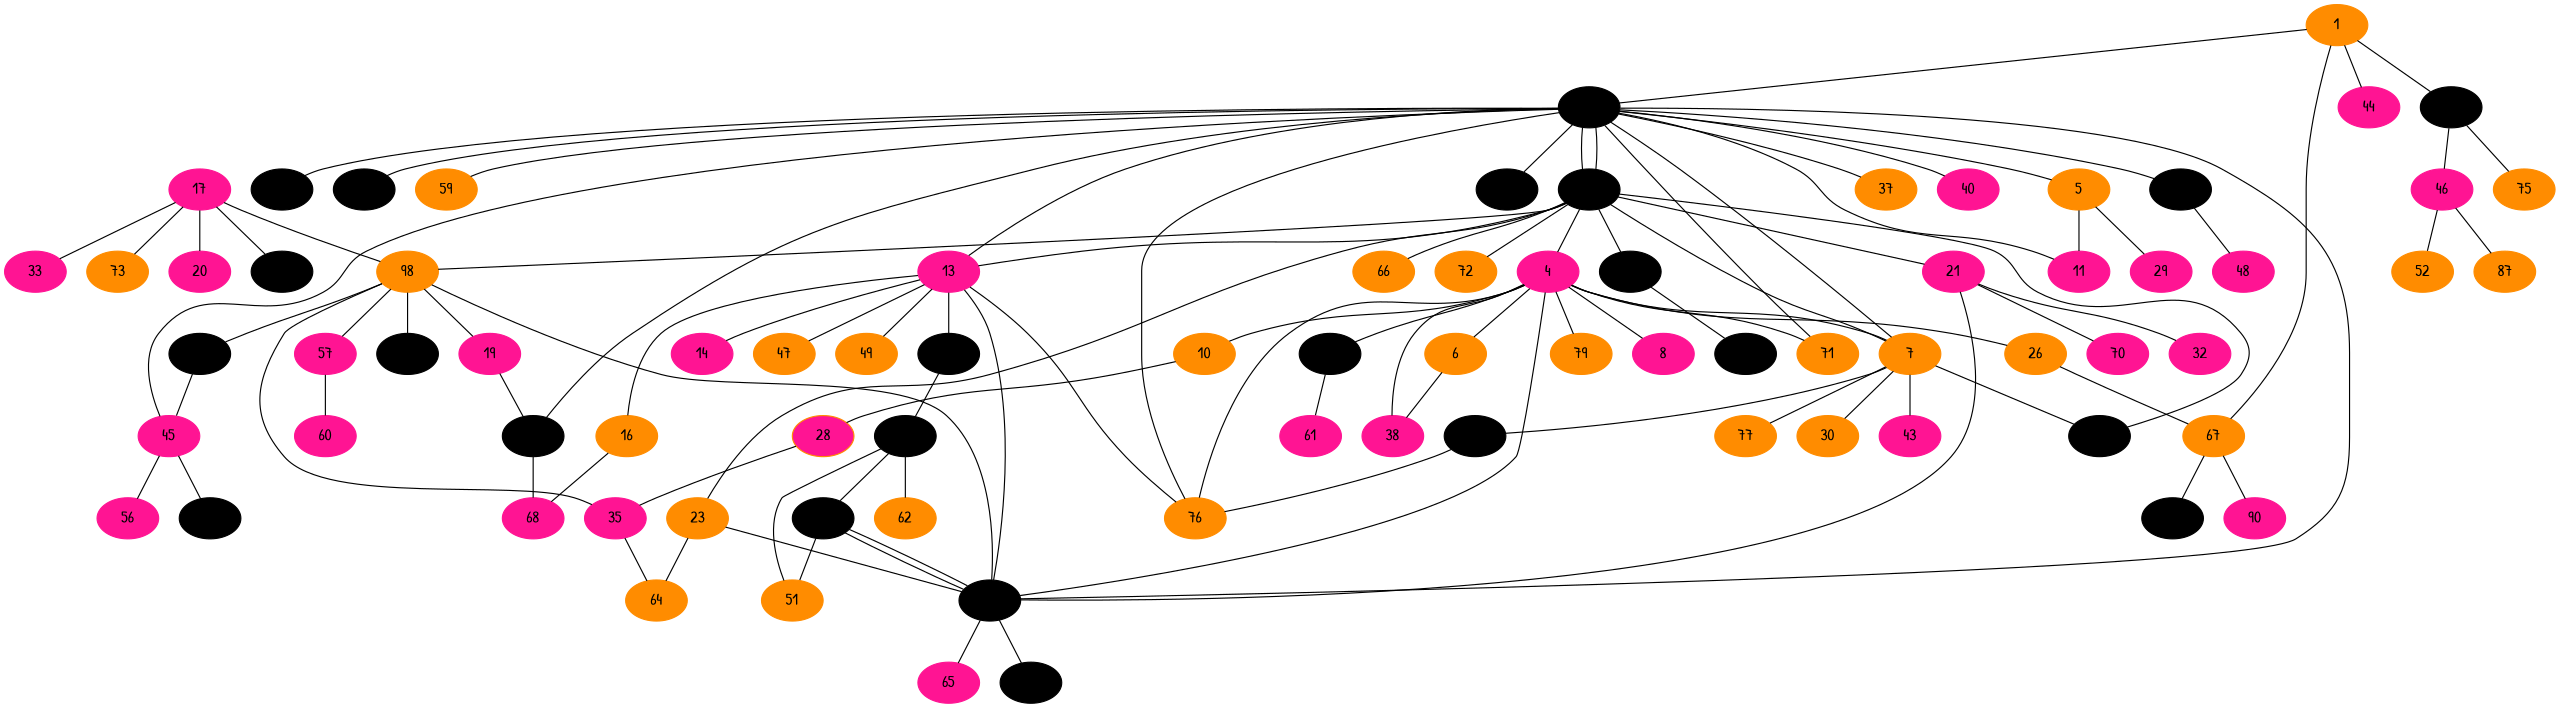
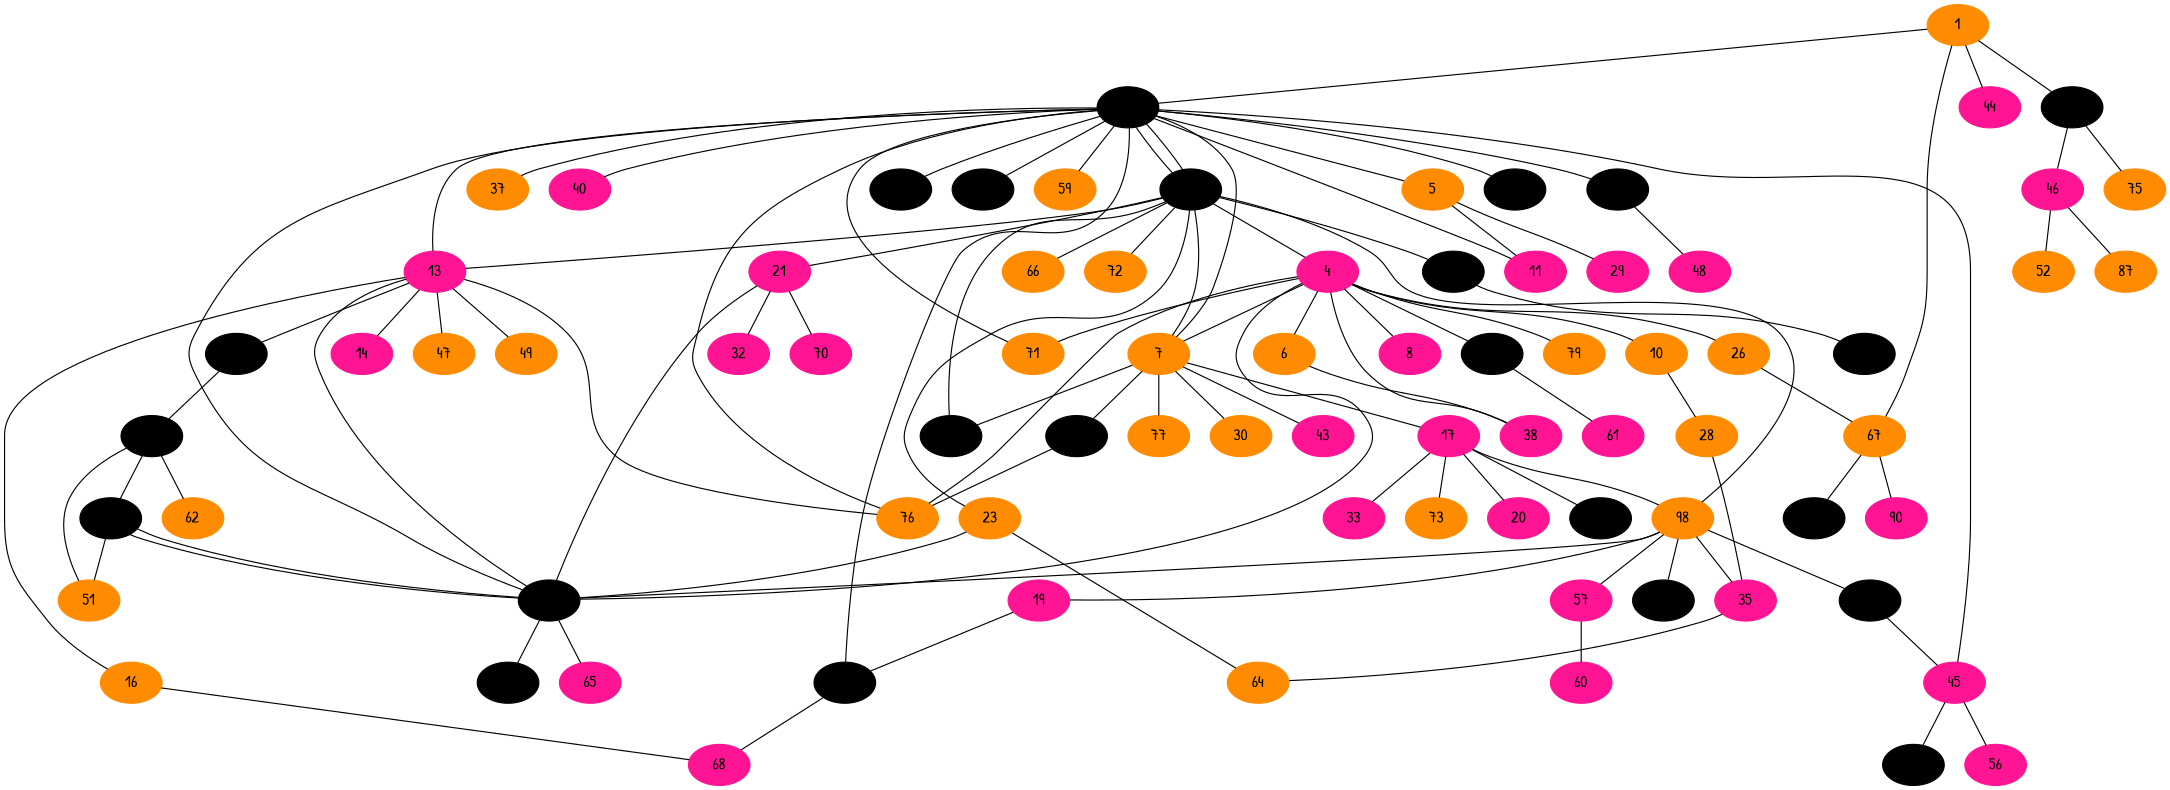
edge "7" -- "17": added
node "28": fillcolor deeppink -> darkorange
